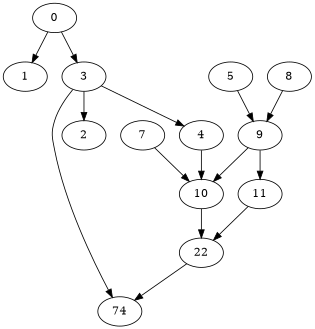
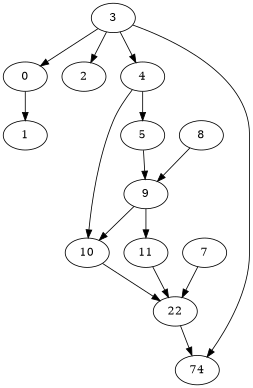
edge "0" -> "3": reversed
edge "4" -> "5": added
edge "7" -> "10": now "7" -> "22"
